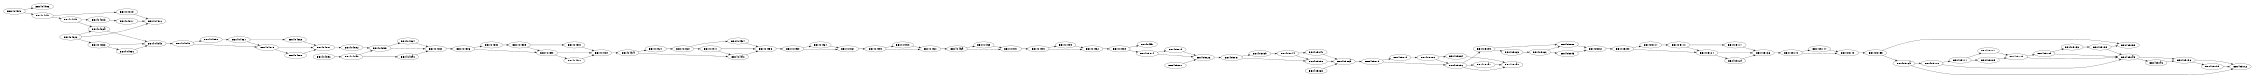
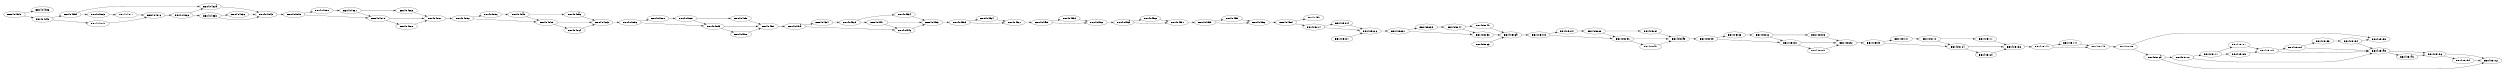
edge "BB_404e92" -> "BB_404e9c": added
edge "BB_404e26" -> "BB_404e1c": reversed
node "BB_4050eb": added
edge "BB_40509c" -> "BB_4050b9": now "BB_4050ae" -> "BB_4050b9"
